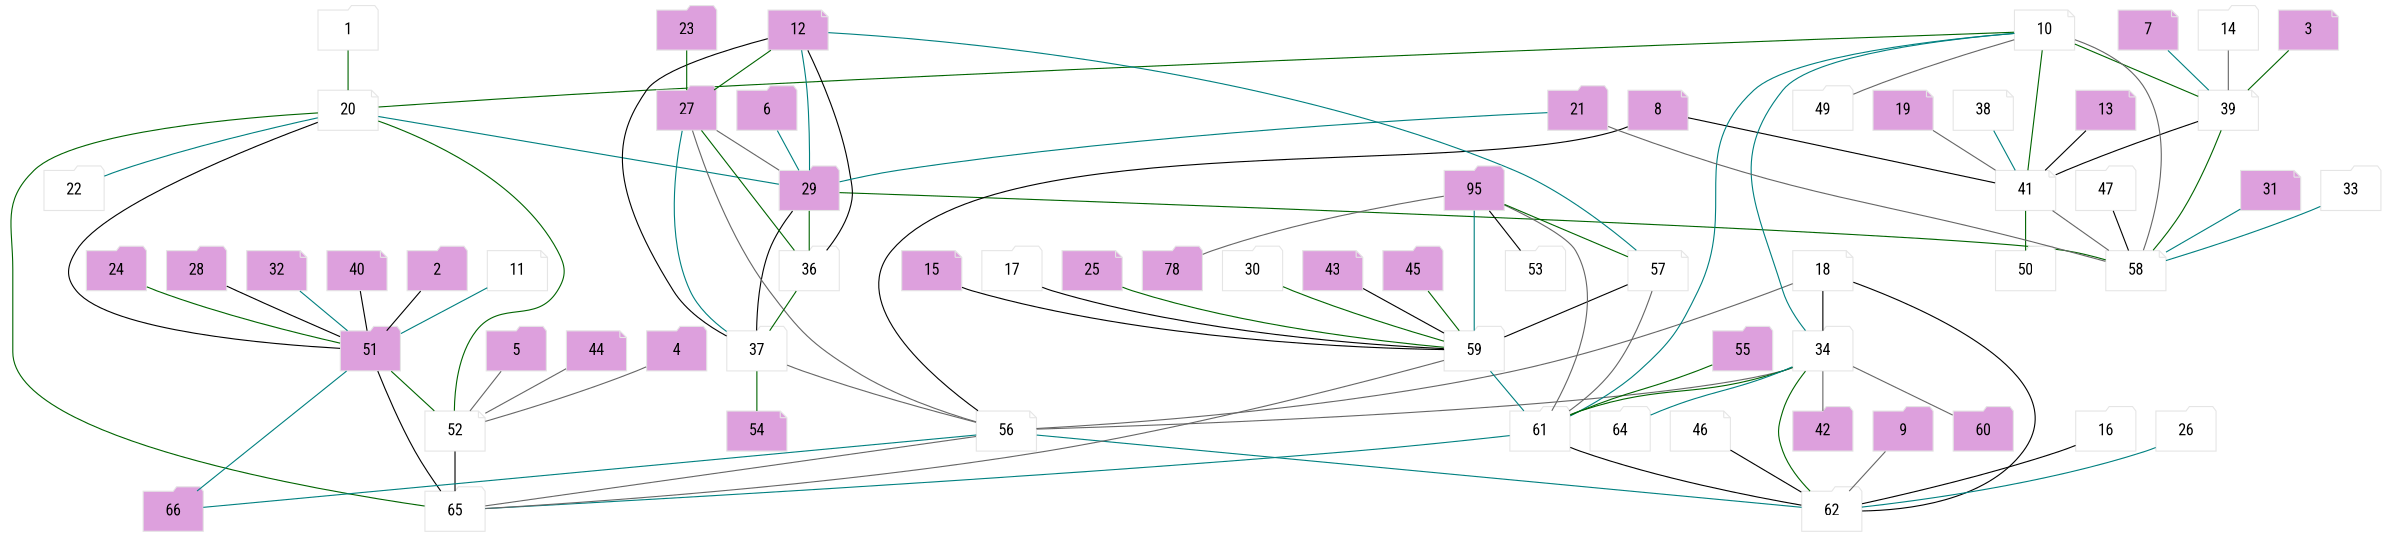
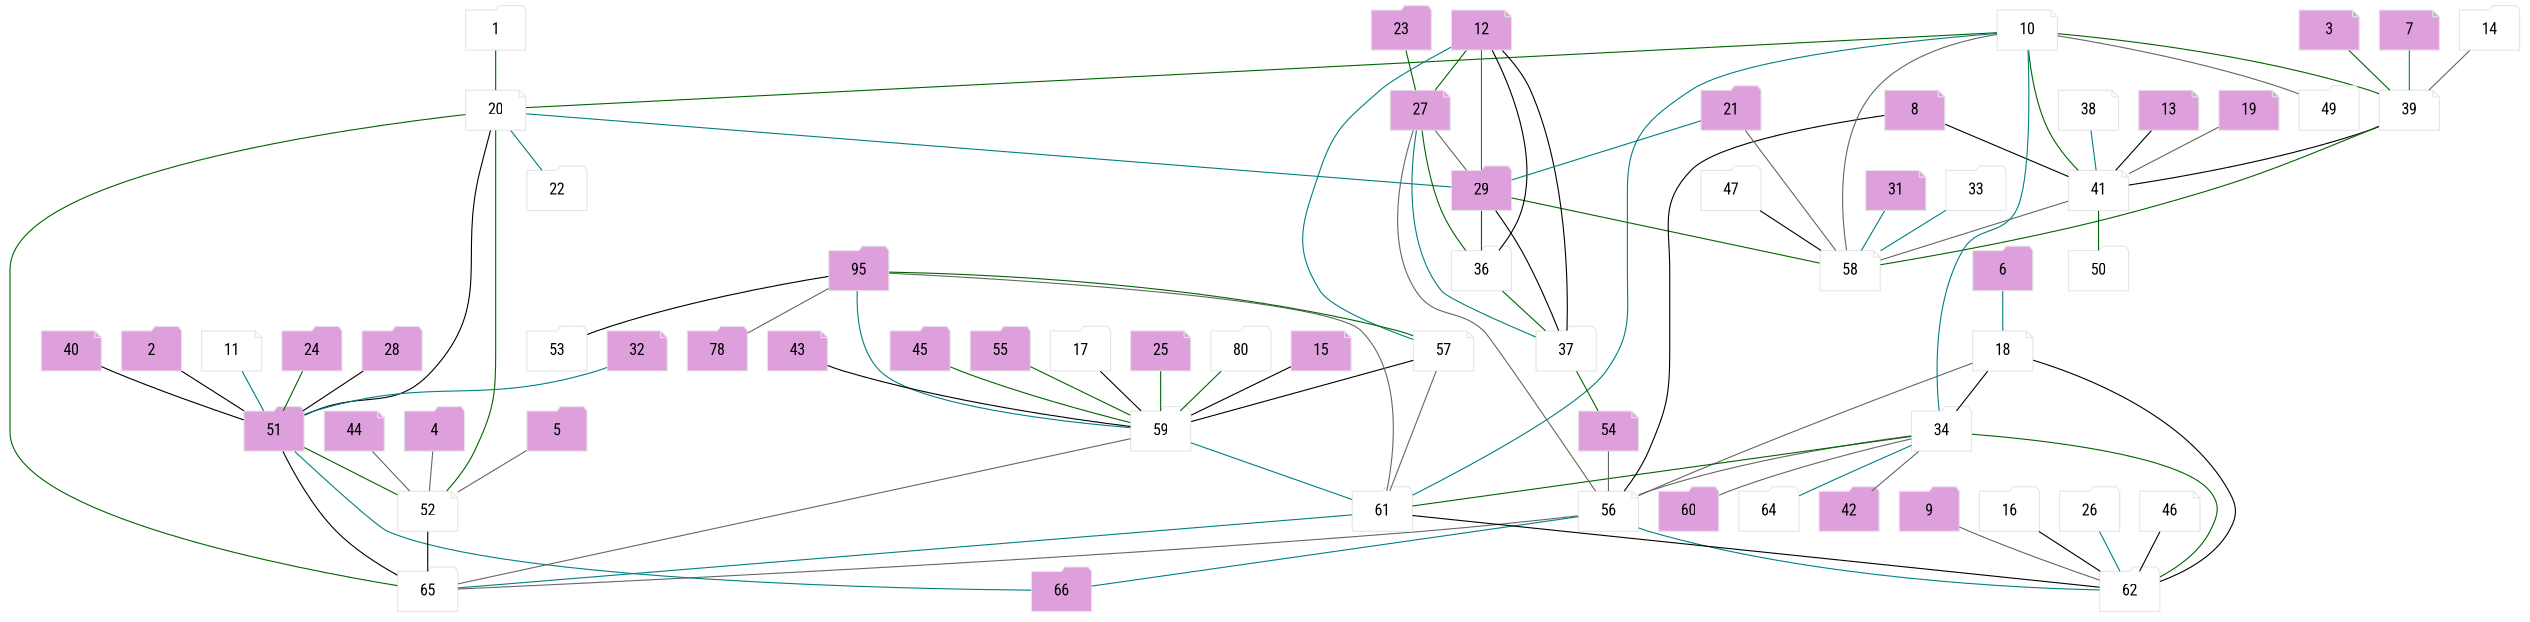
node "27": shape folder -> note
edge "6" -- "29": now "6" -- "18"
node "30": label "30" -> "80"
edge "55" -- "61": now "55" -- "59"
edge "37" -- "56": now "54" -- "56"
